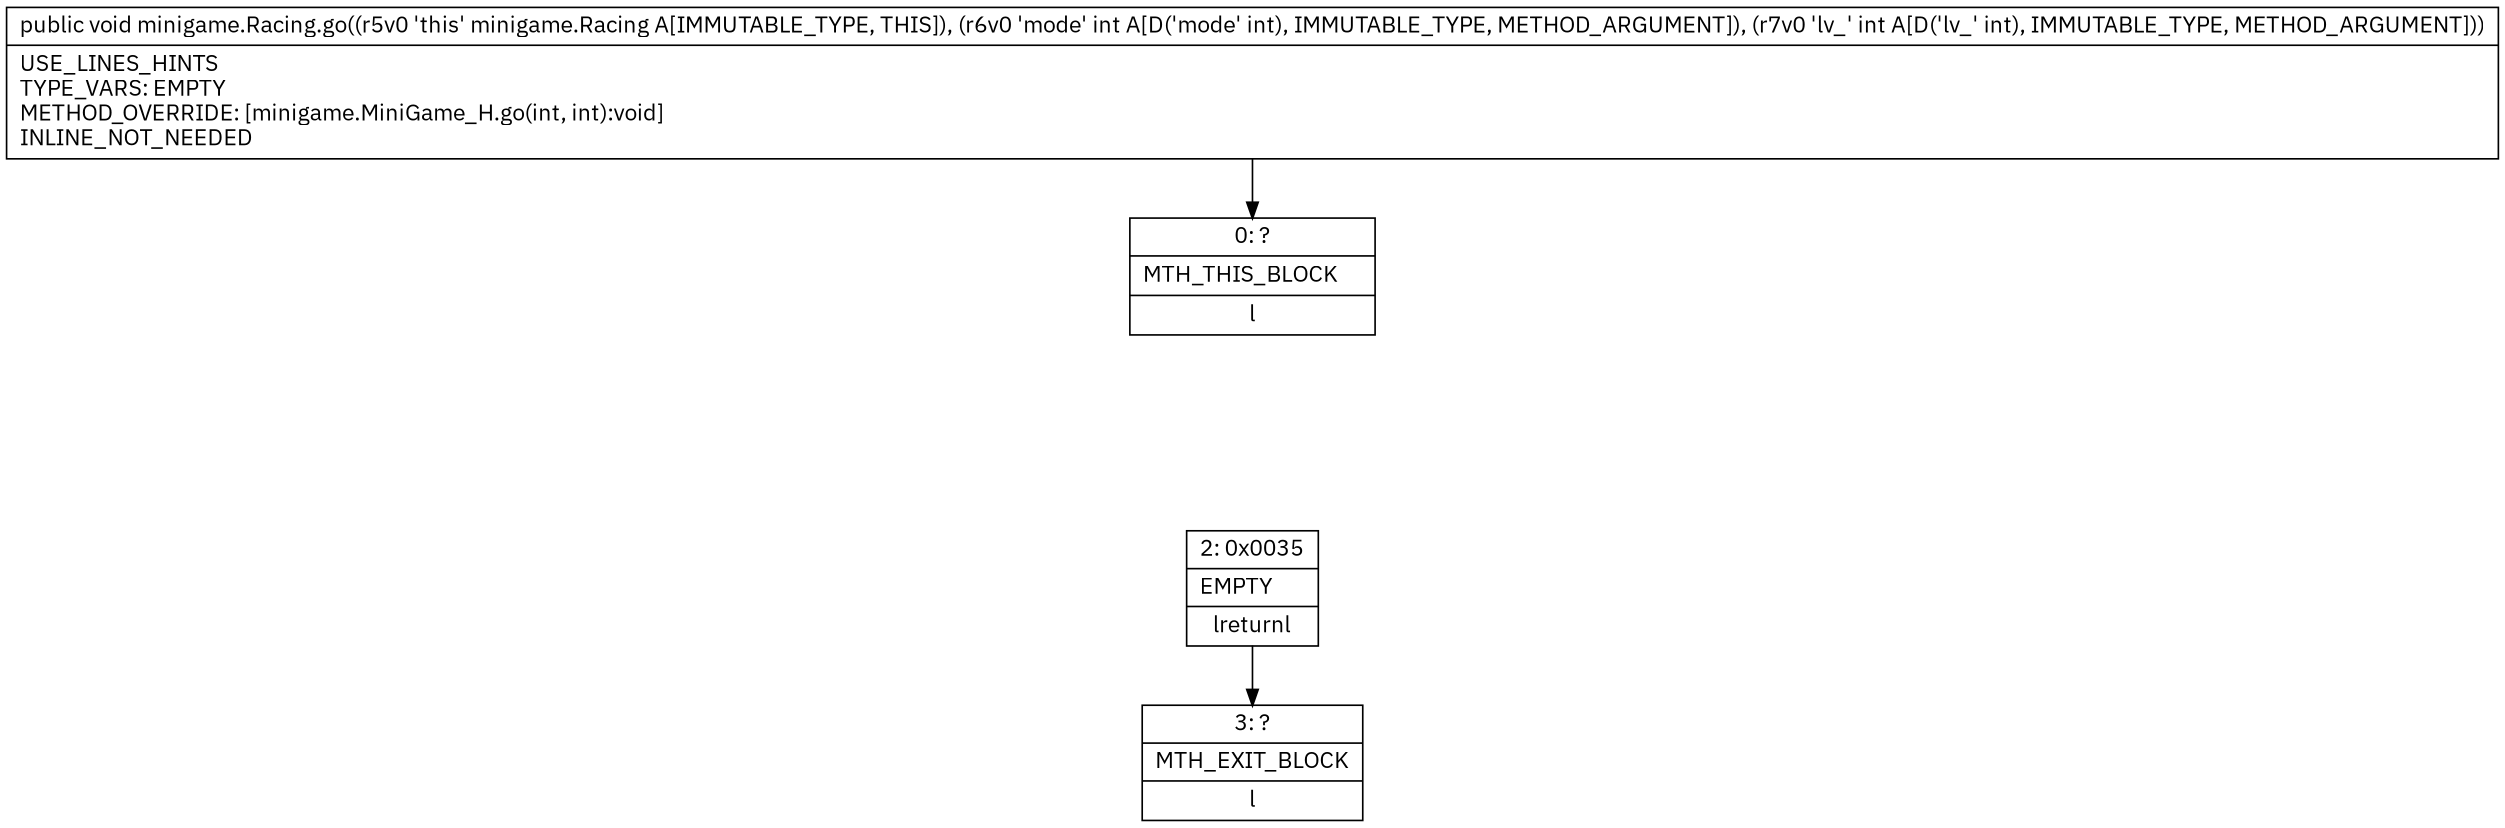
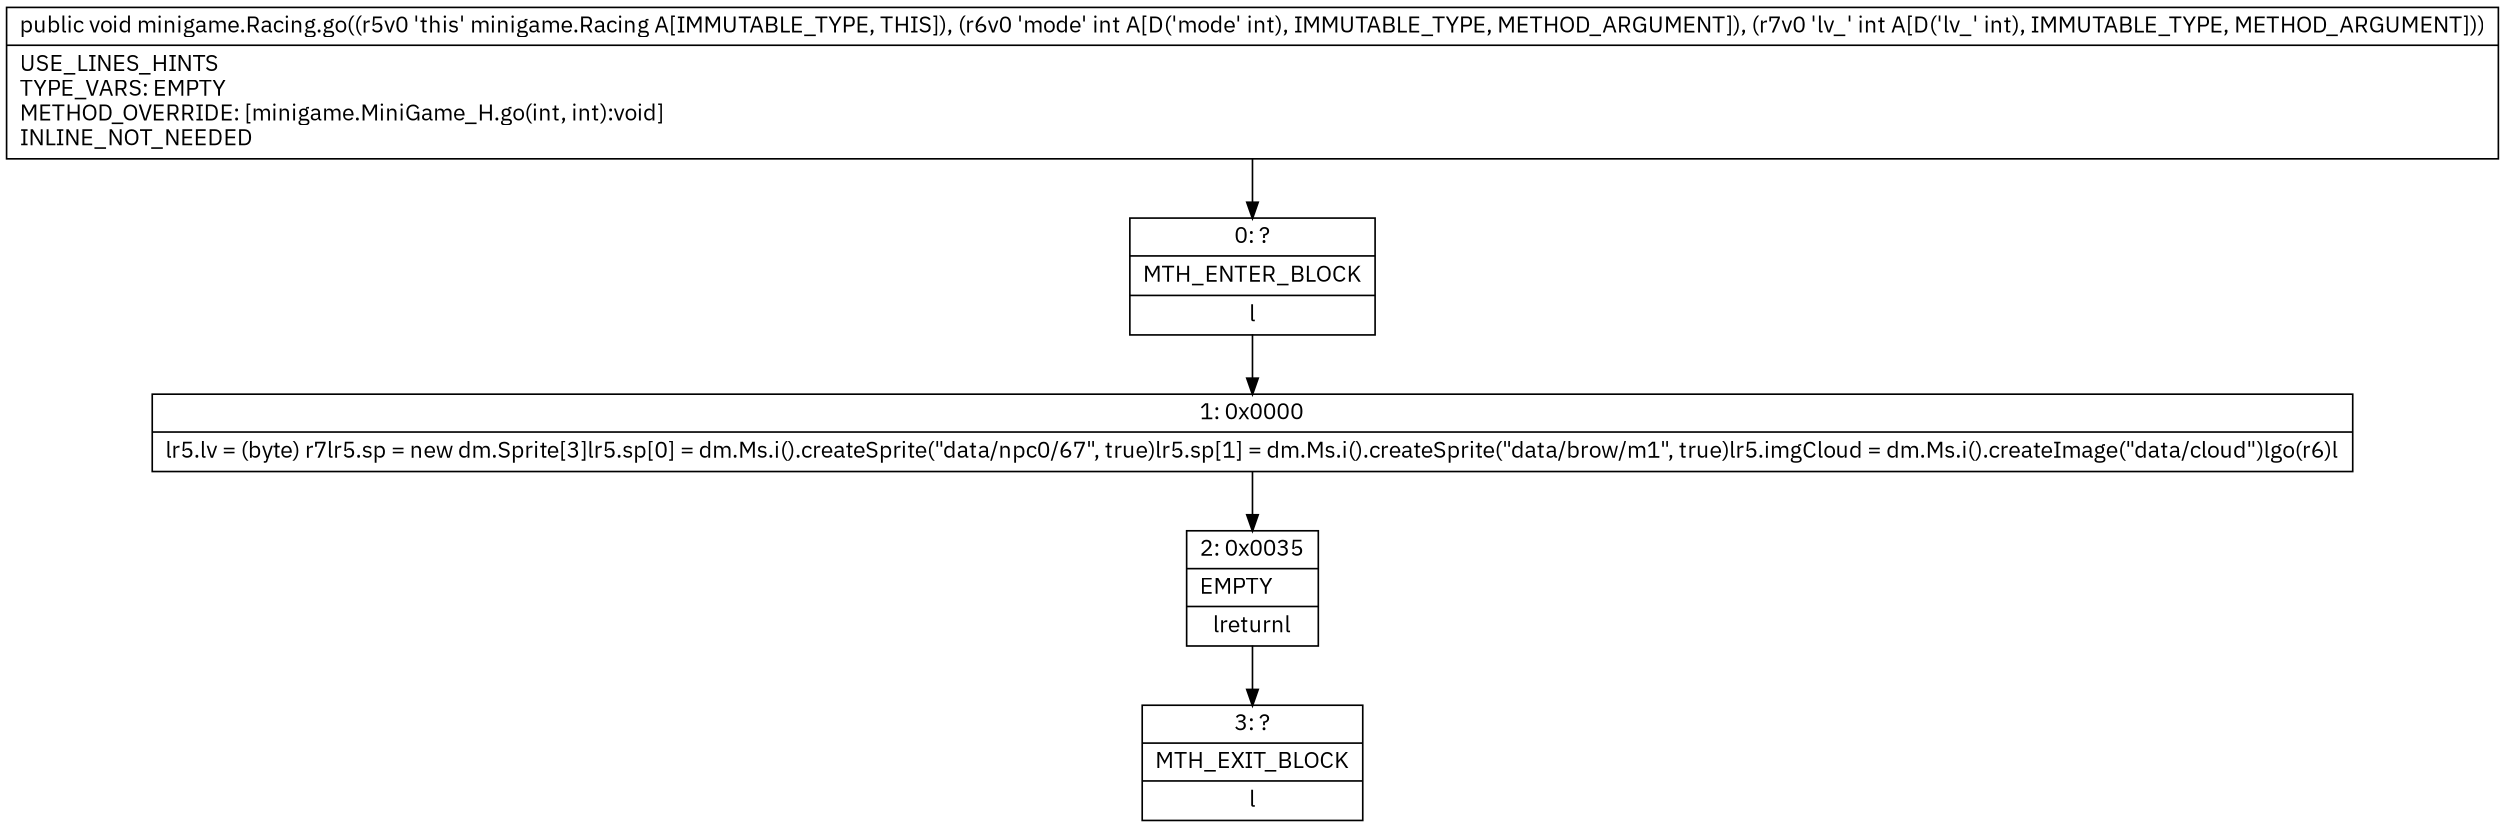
node "0: ?": text "MTH_THIS_BLOCK" -> "MTH_ENTER_BLOCK"
node "1: 0x0000": added
